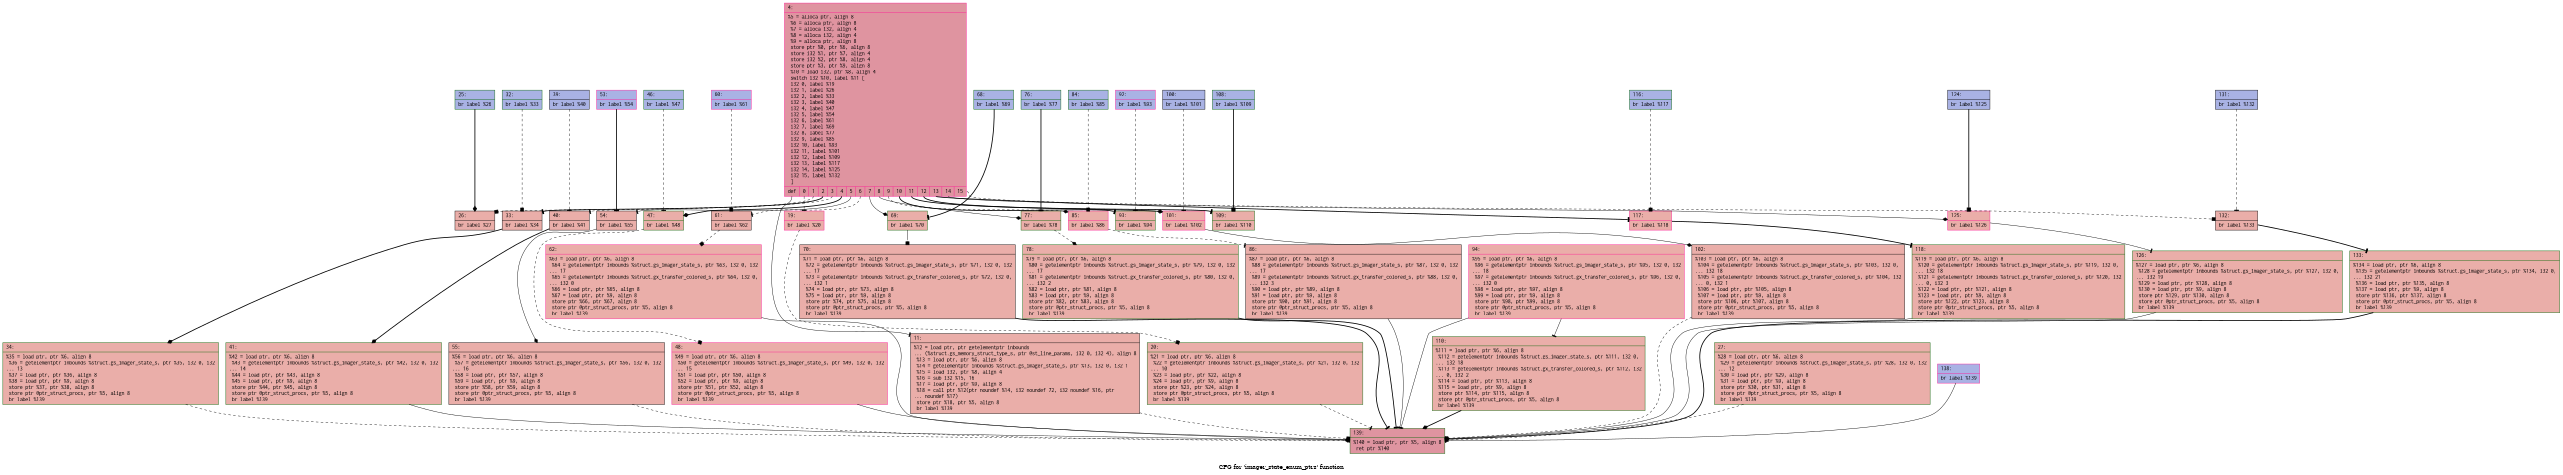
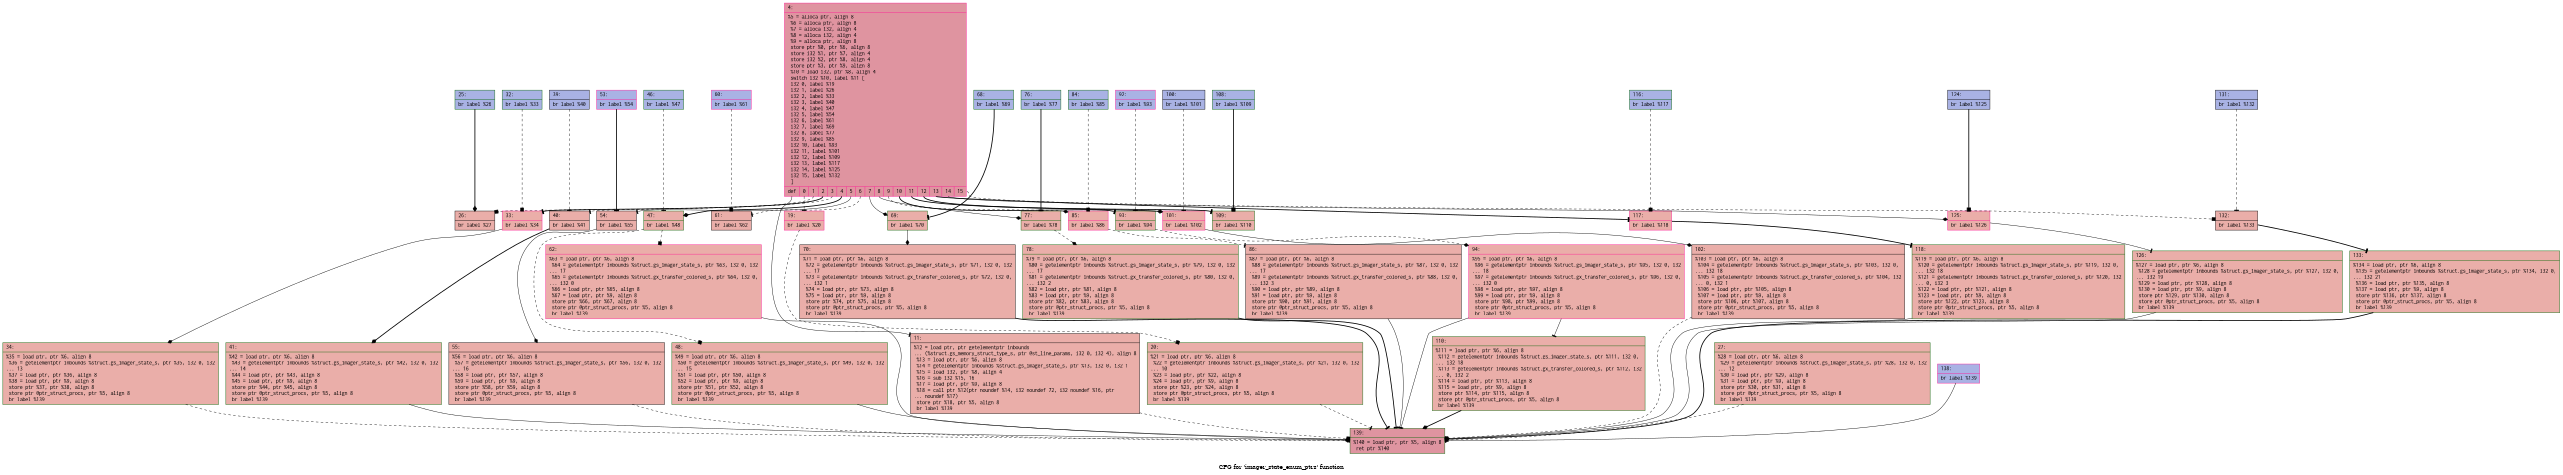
node "33:": color black -> deeppink
edge "69:" -> "70:": arrowhead box -> diamond
edge "61:" -> "62:": now "47:" -> "62:"
edge "93:" -> "94:": added
edge "33:" -> "34:": style bold -> solid
node "48:": color deeppink -> darkgreen
